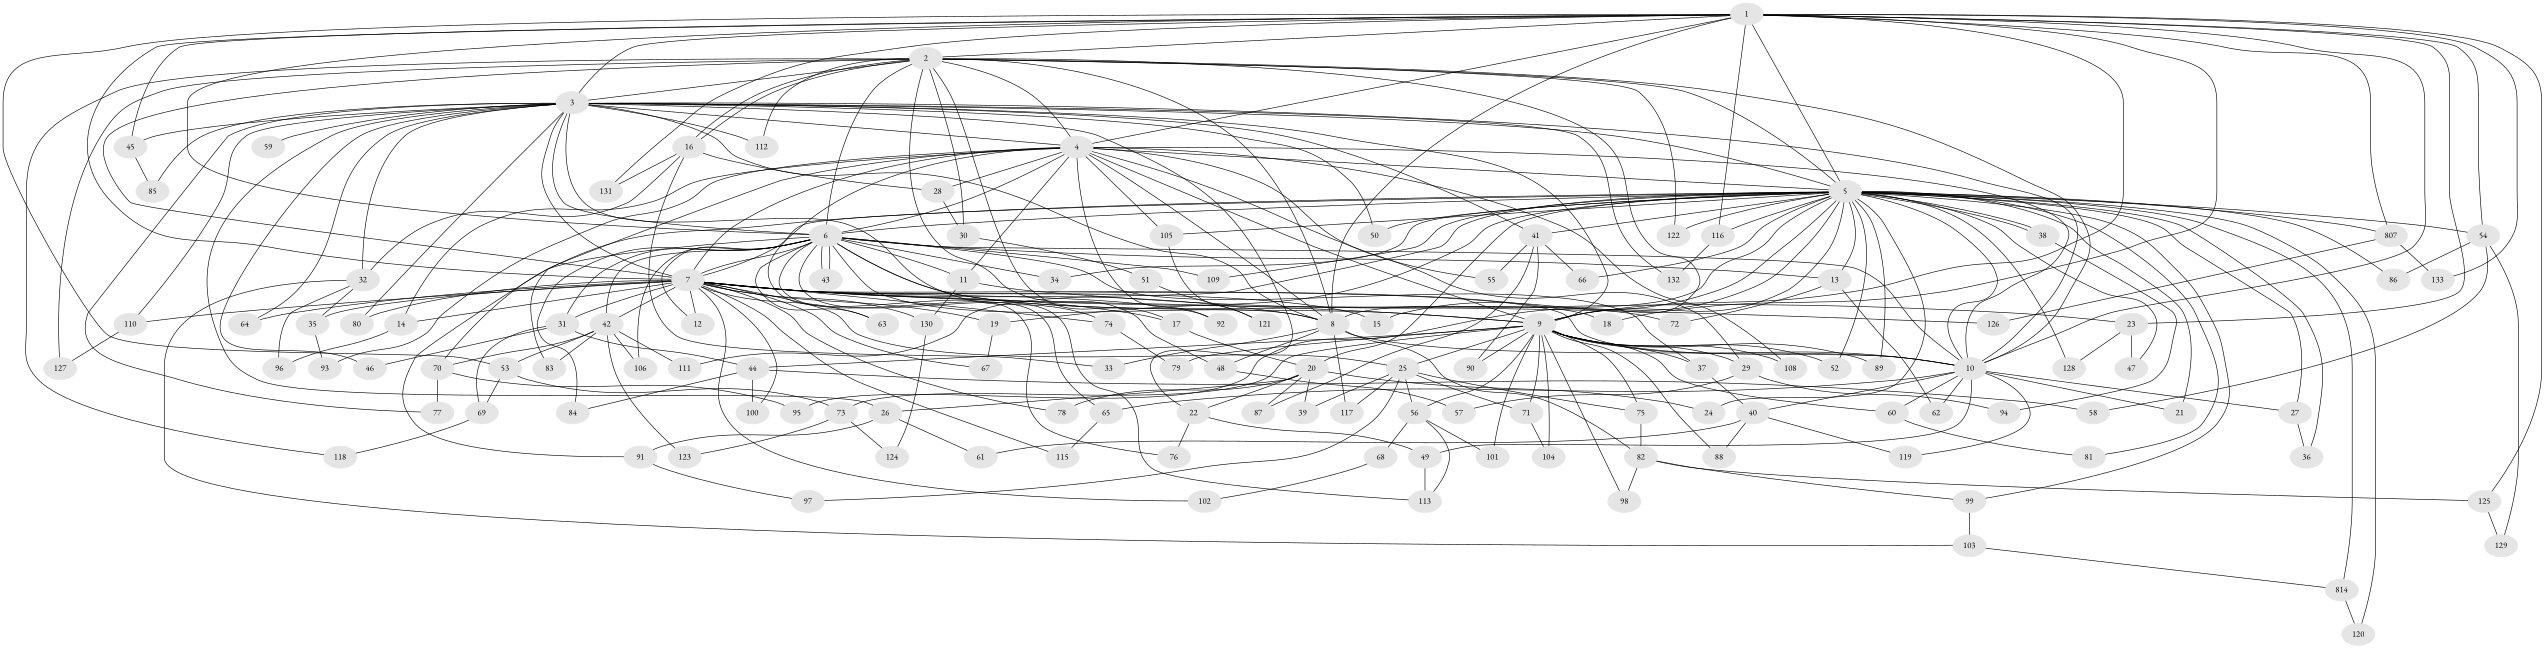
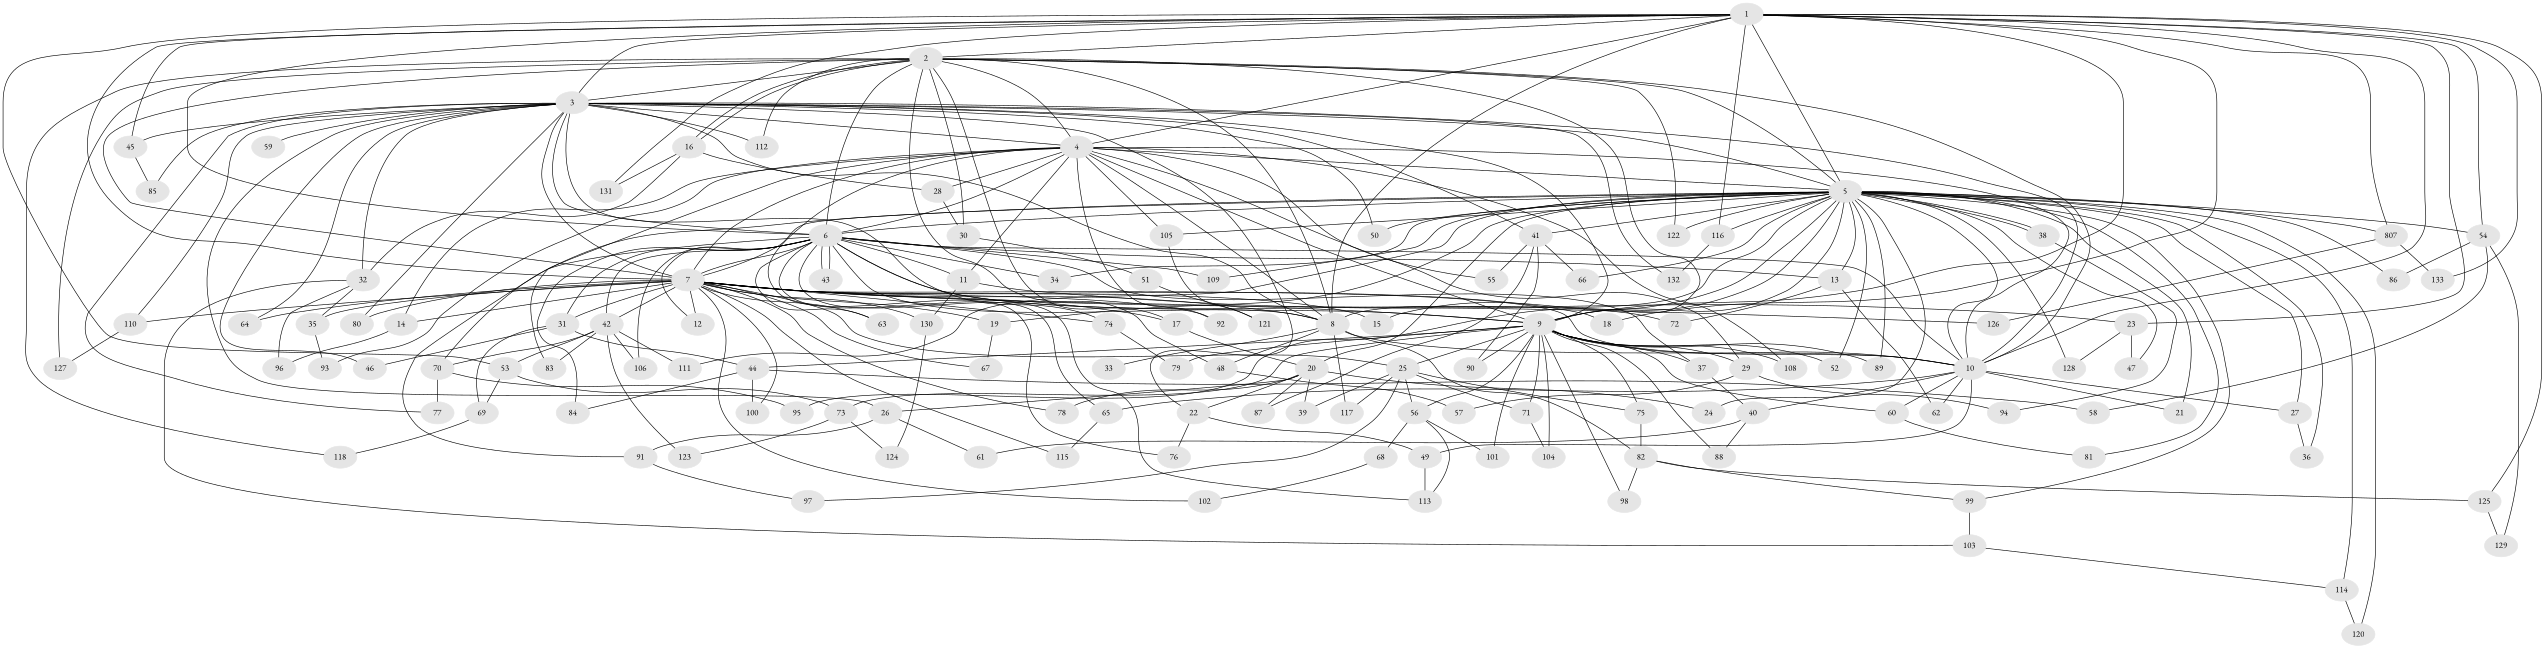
edge "16" -- "33": removed
node "119": removed
node "814": label "814" -> "114"
